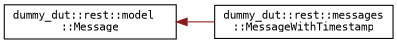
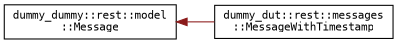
node "dummy_dut::rest::model ::Message": label "dummy_dut::rest::model ::Message" -> "dummy_dummy::rest::model ::Message"
